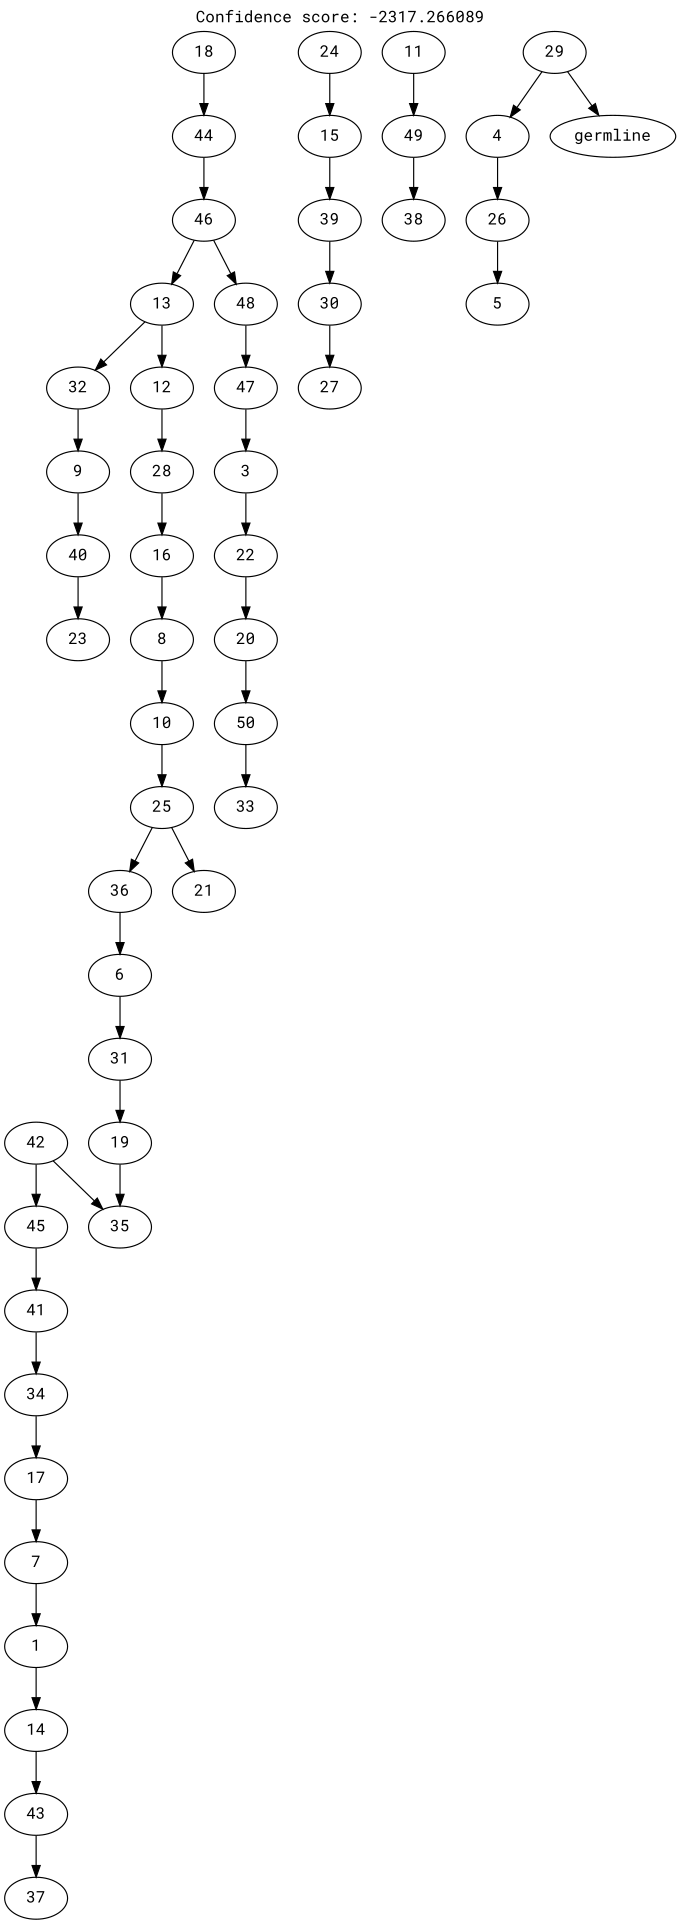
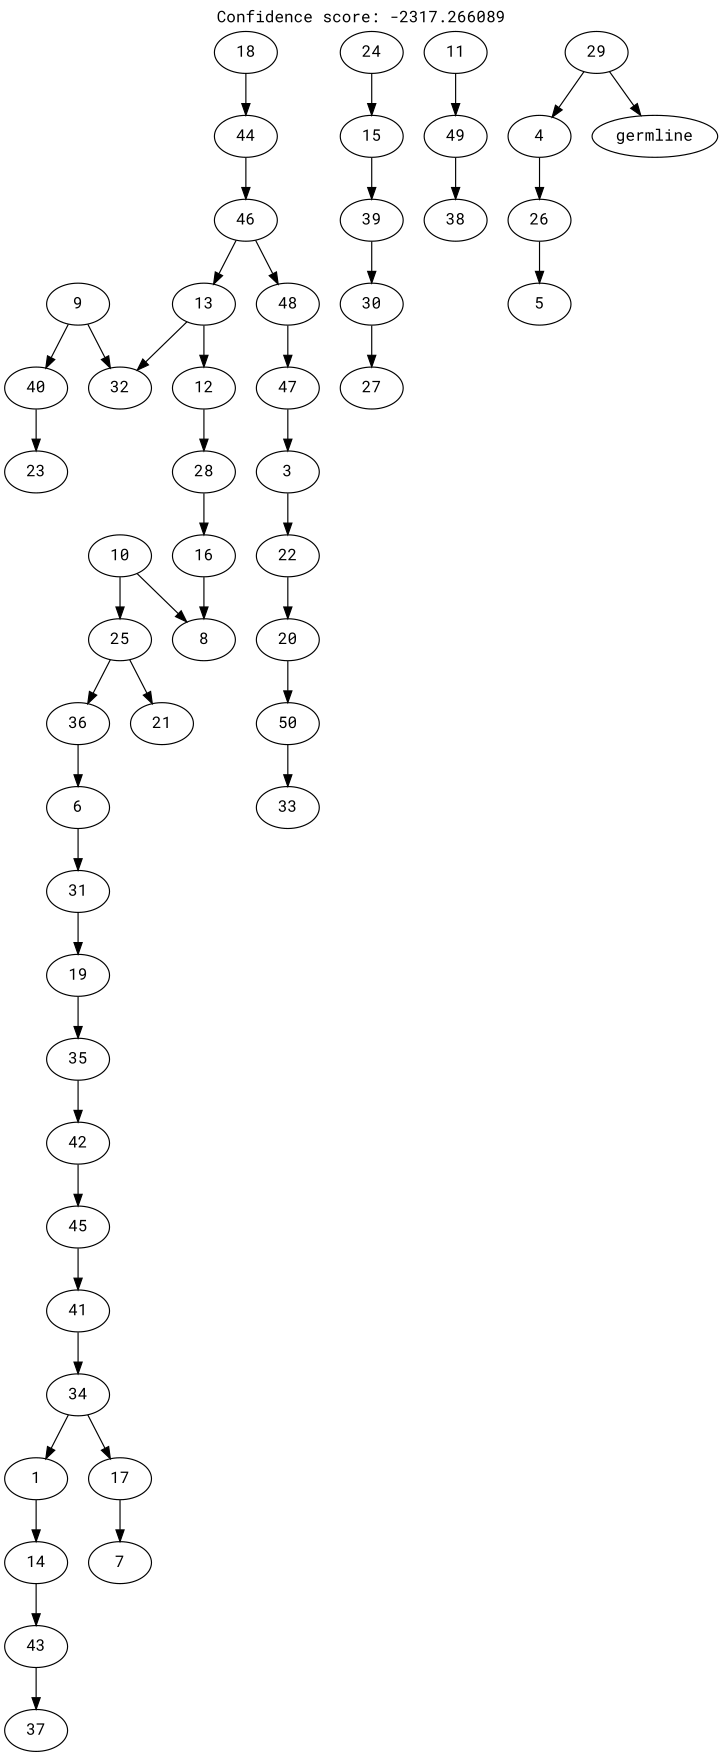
edge "32" -> "9": reversed
edge "8" -> "10": reversed
edge "42" -> "35": reversed
edge "7" -> "1": now "34" -> "1"
